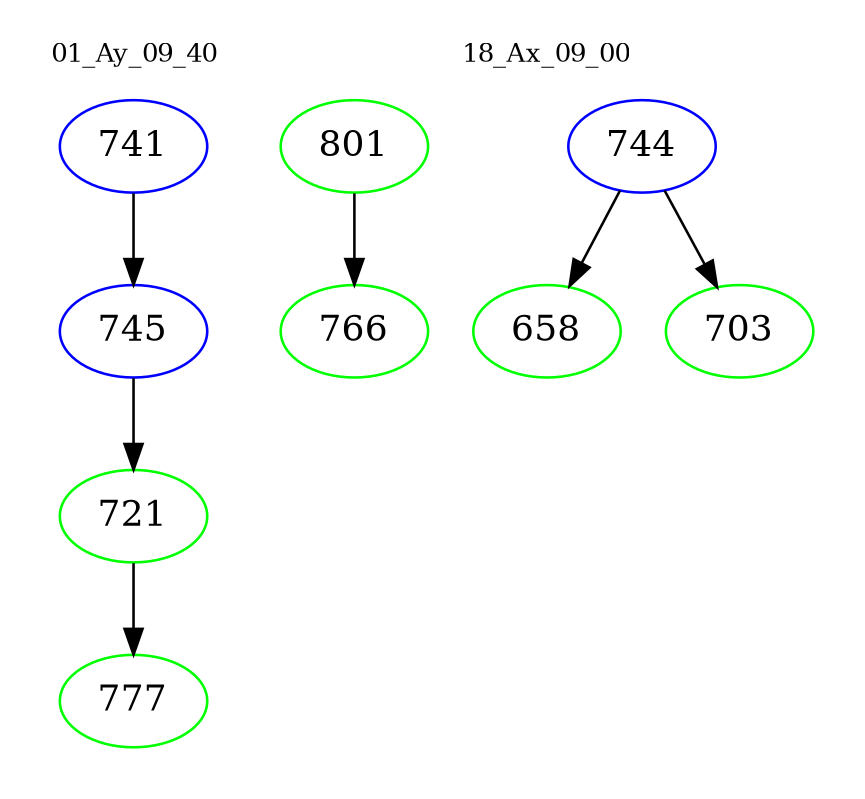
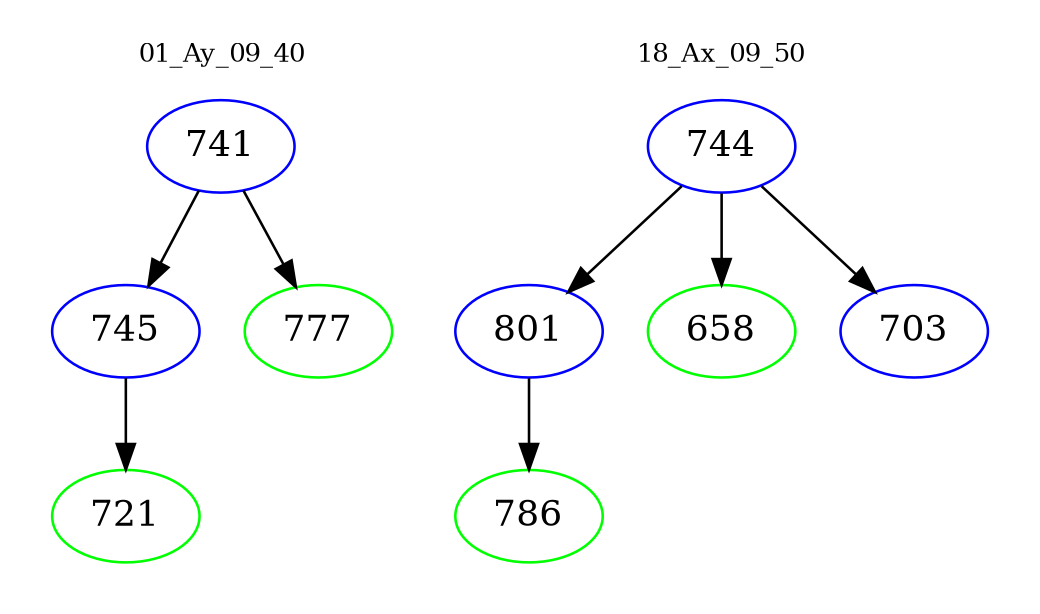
cluster "18_Ax_09_00": label "18_Ax_09_00" -> "18_Ax_09_50"
node "801": color green -> blue
edge "744" -> "801": added
node "766": label "766" -> "786"
node "703": color green -> blue
edge "721" -> "777": now "741" -> "777"
